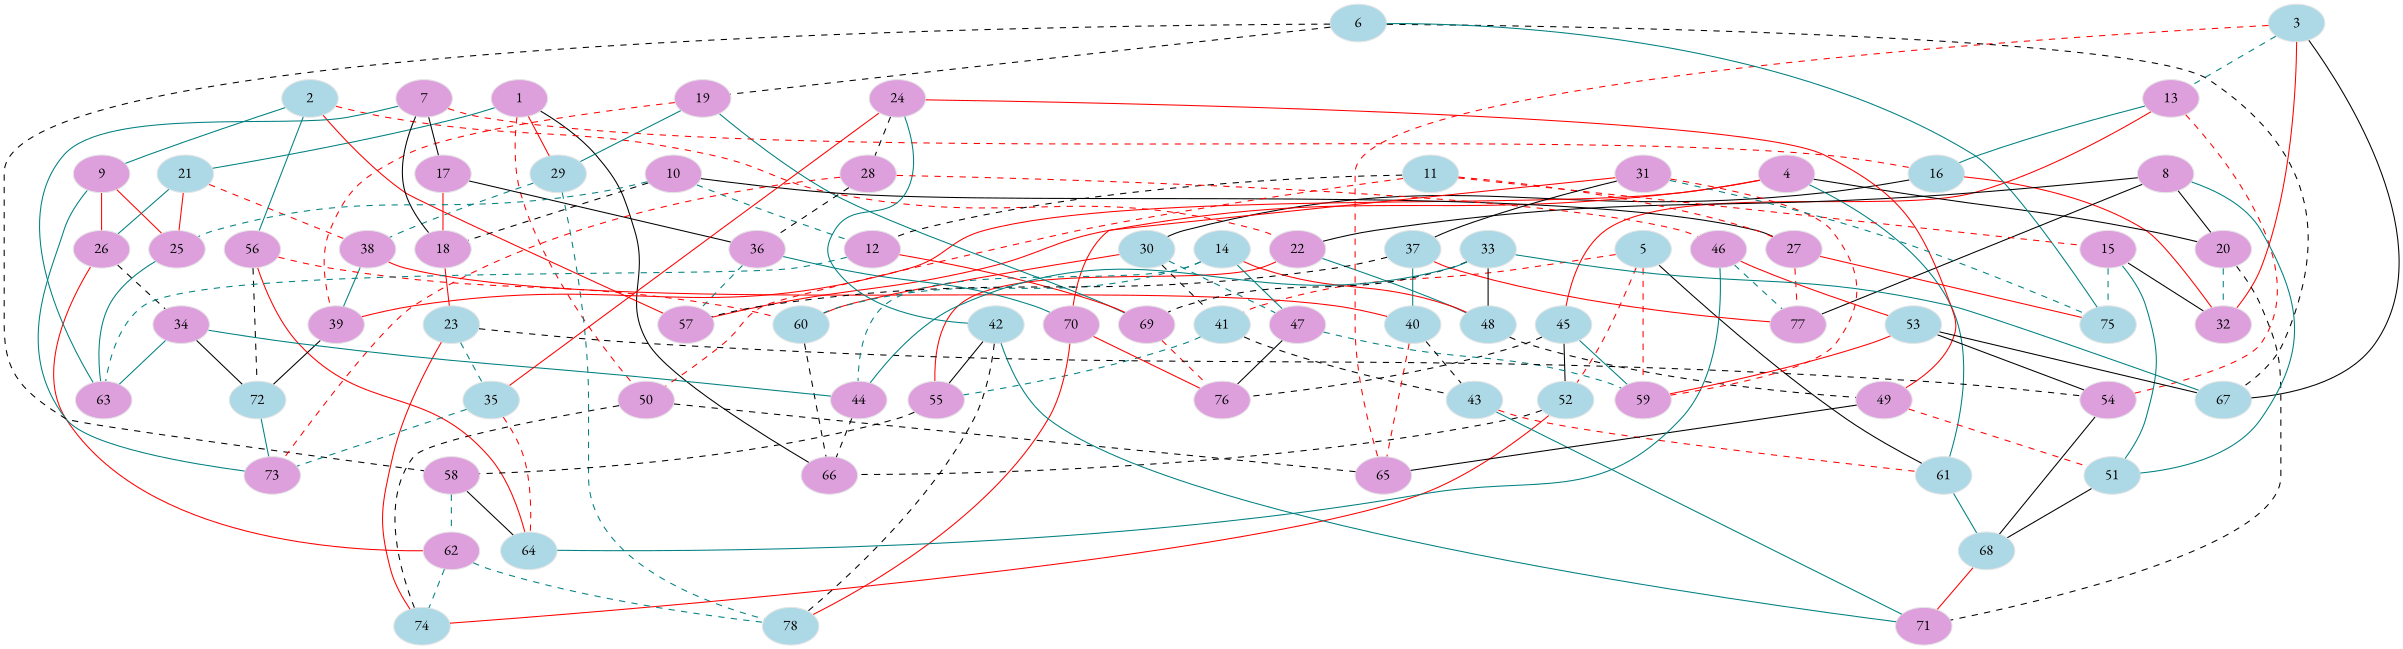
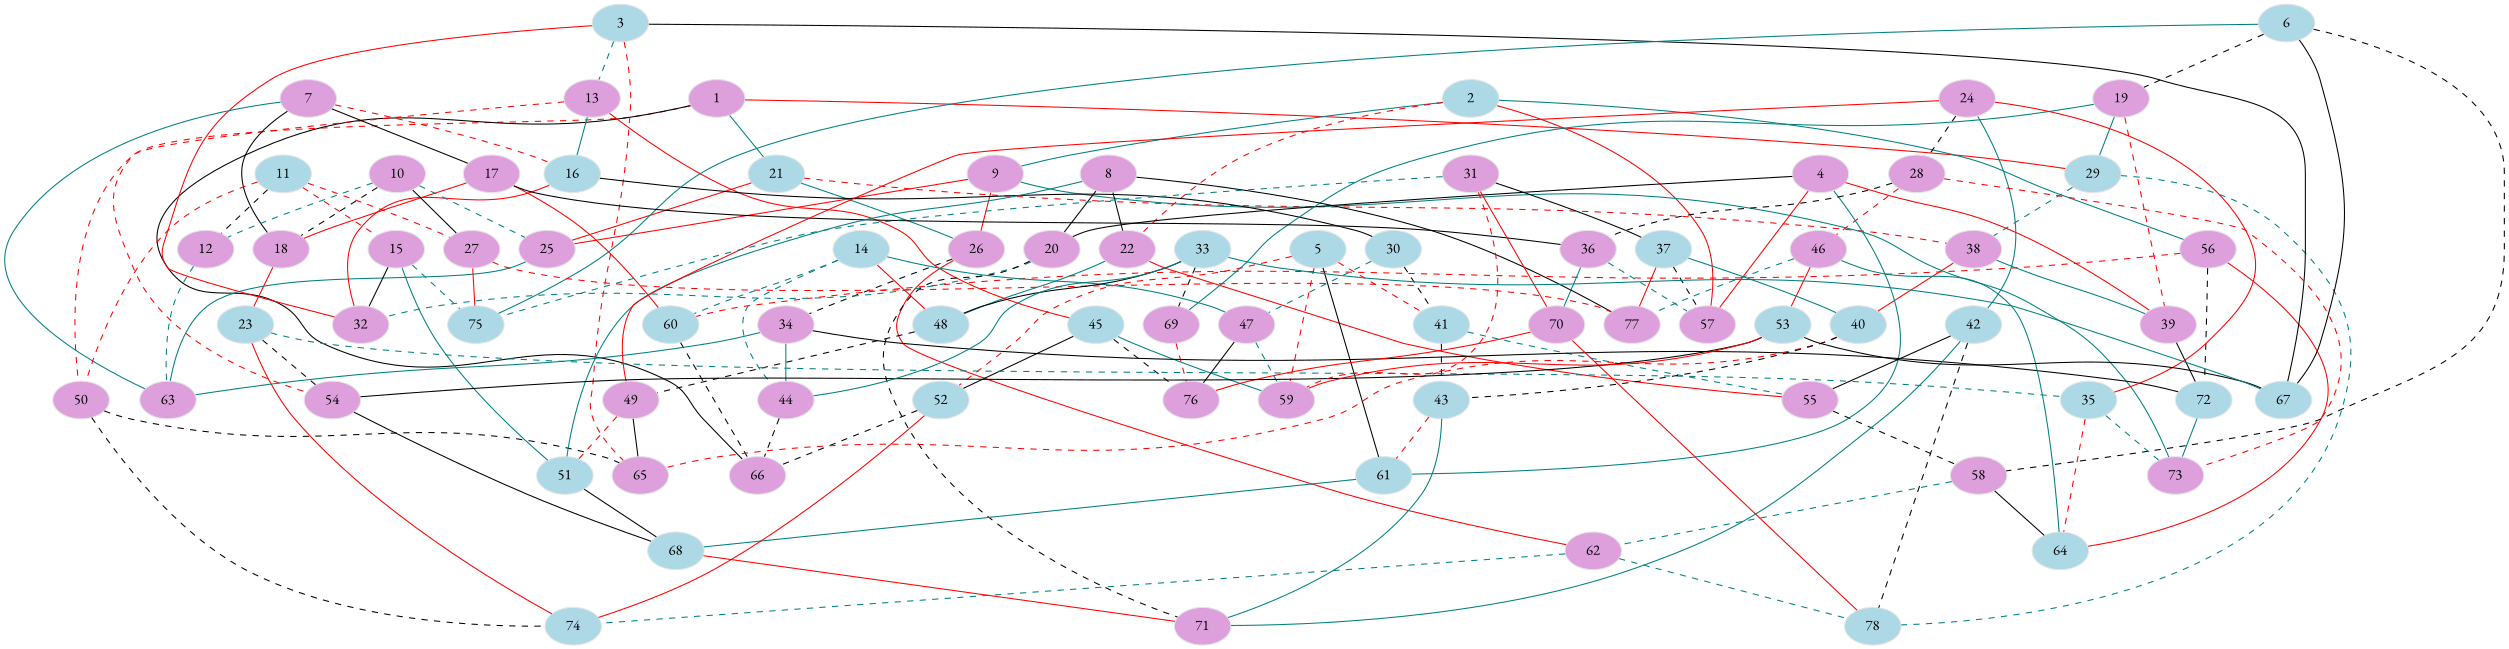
edge "6" -- "67": style dashed -> solid
edge "12" -- "69": removed
edge "30" -- "60": now "17" -- "60"
